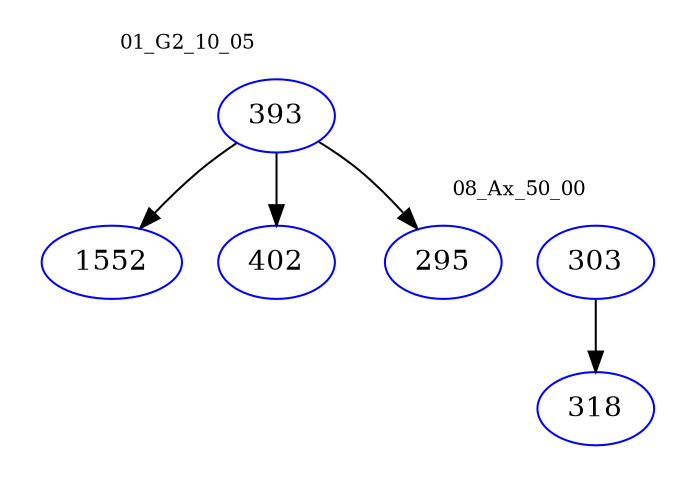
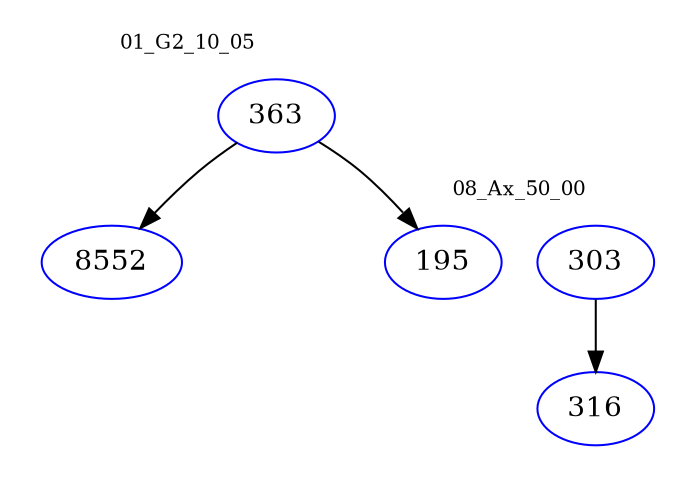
node "393": label "393" -> "363"
node "1552": label "1552" -> "8552"
node "402": removed
node "295": label "295" -> "195"
node "318": label "318" -> "316"
